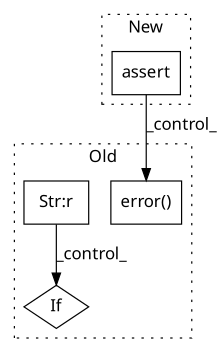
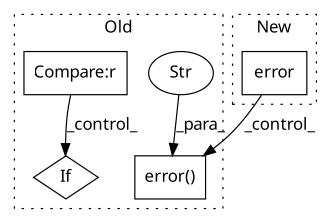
node "assert": label "assert" -> "error"
node "Str": added
node "Str:r": label "Str:r" -> "Compare:r"
